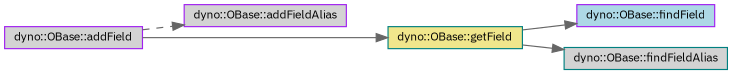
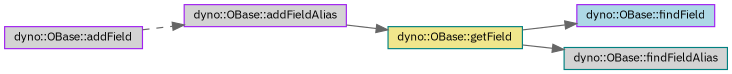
edge "dyno::OBase::addField" -> "dyno::OBase::getField": now "dyno::OBase::addFieldAlias" -> "dyno::OBase::getField"
